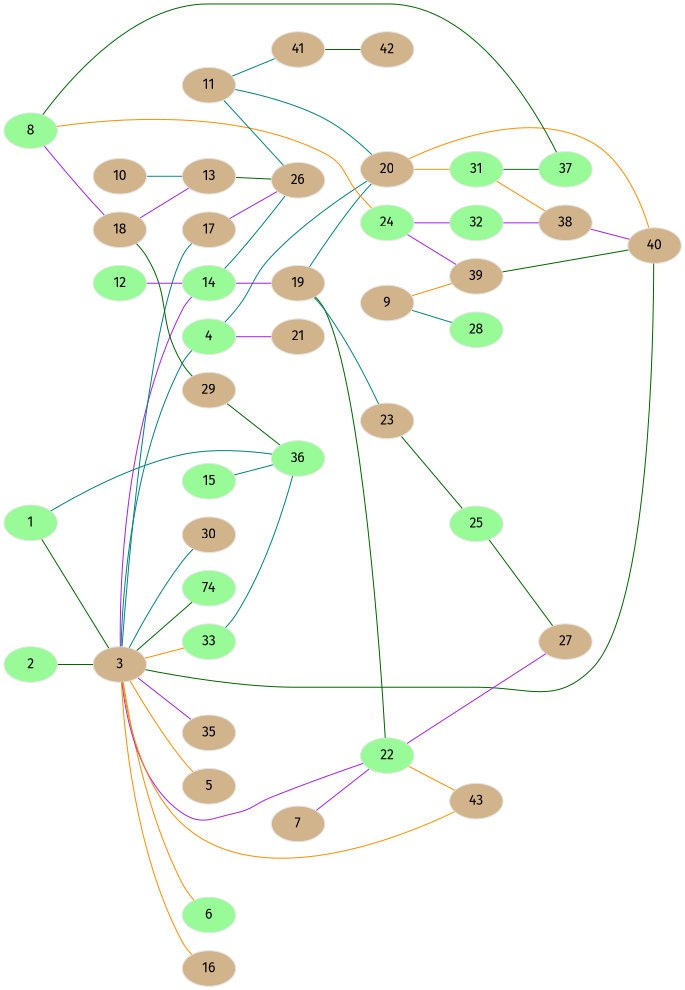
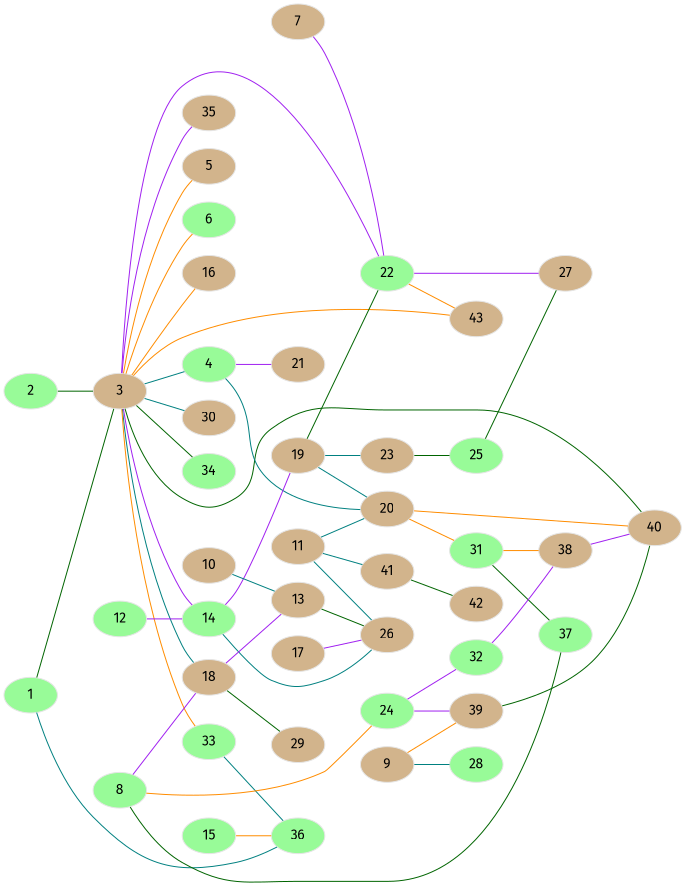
edge "17" -- "3": now "18" -- "3"
edge "29" -- "36": removed
edge "36" -- "15": color teal -> darkorange
node "74": label "74" -> "34"
